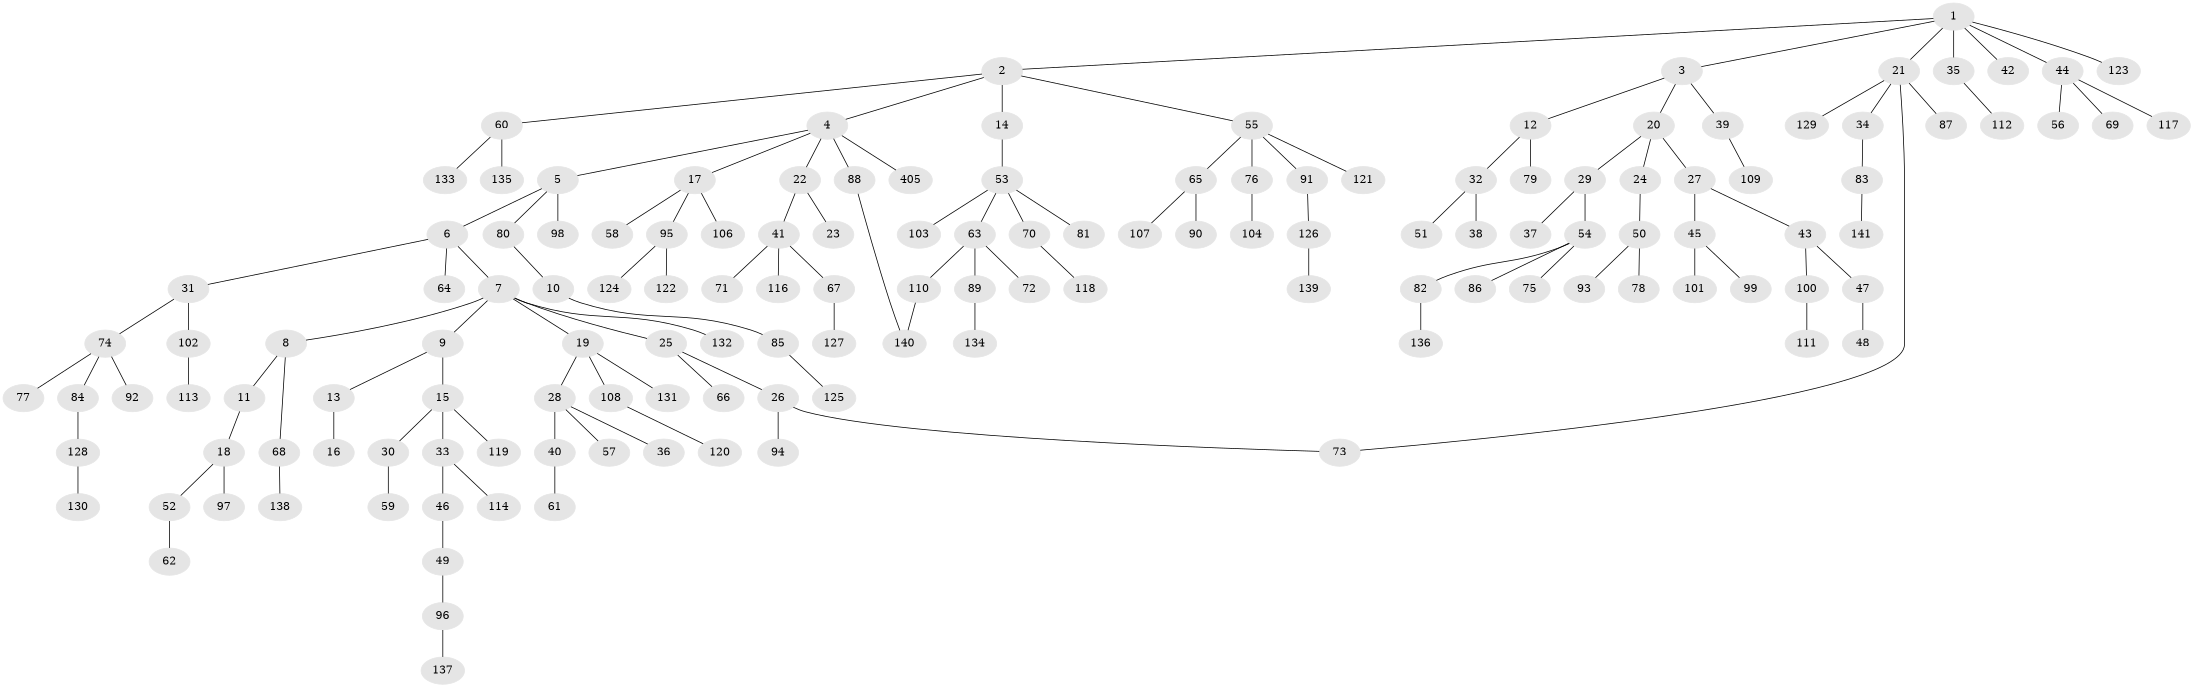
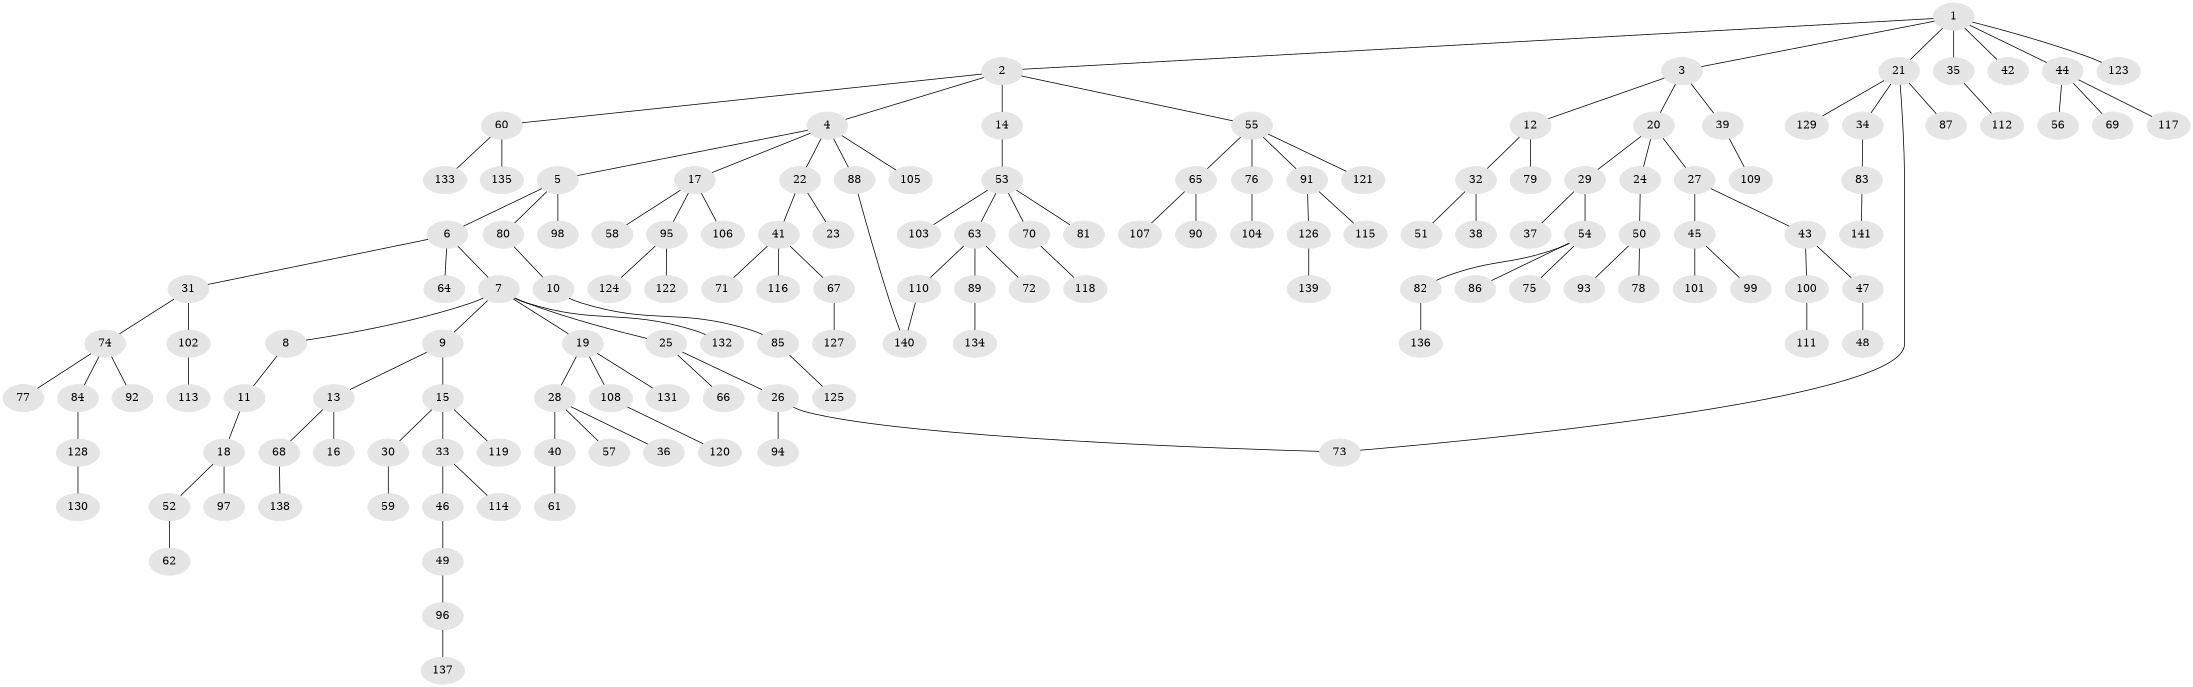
node "405": label "405" -> "105"
node "115": added
edge "8" -- "68": now "13" -- "68"
